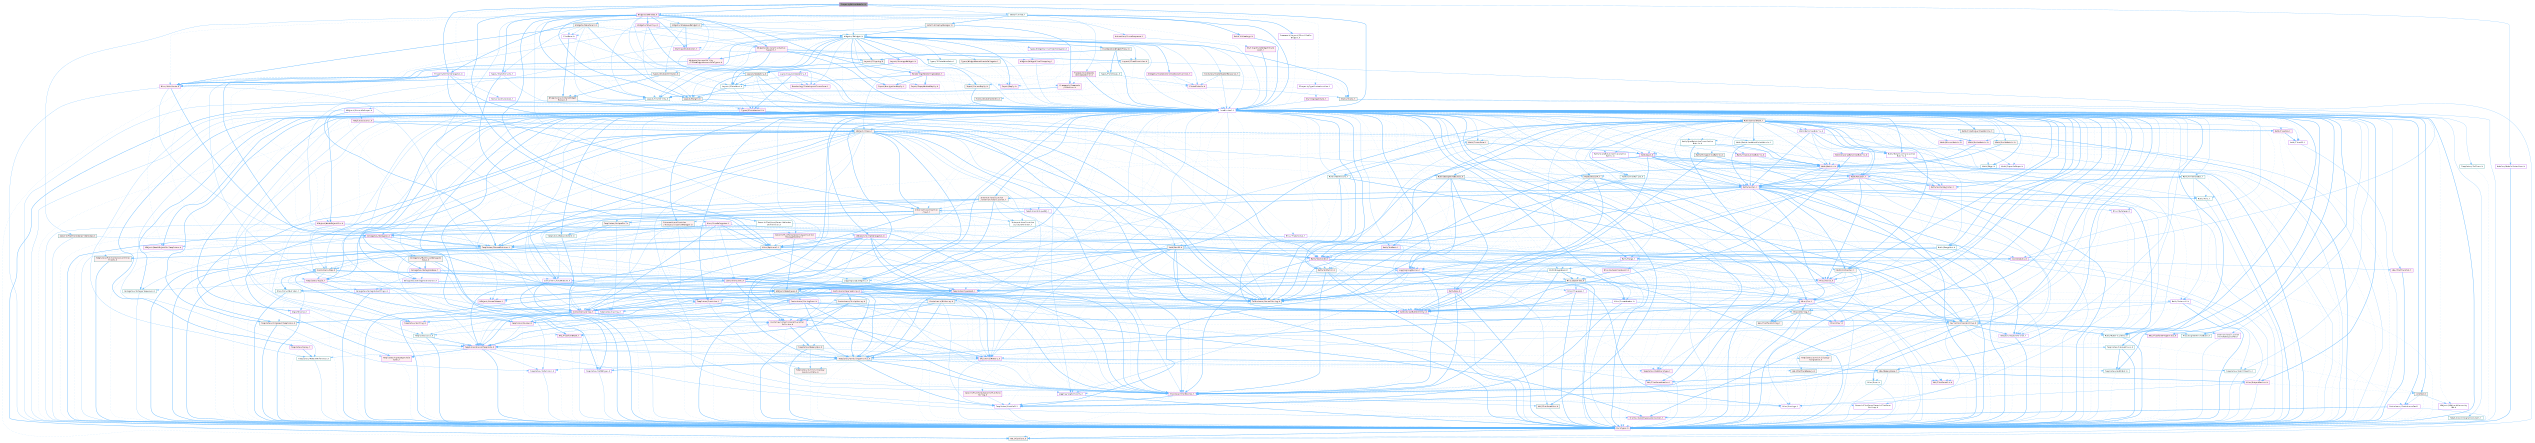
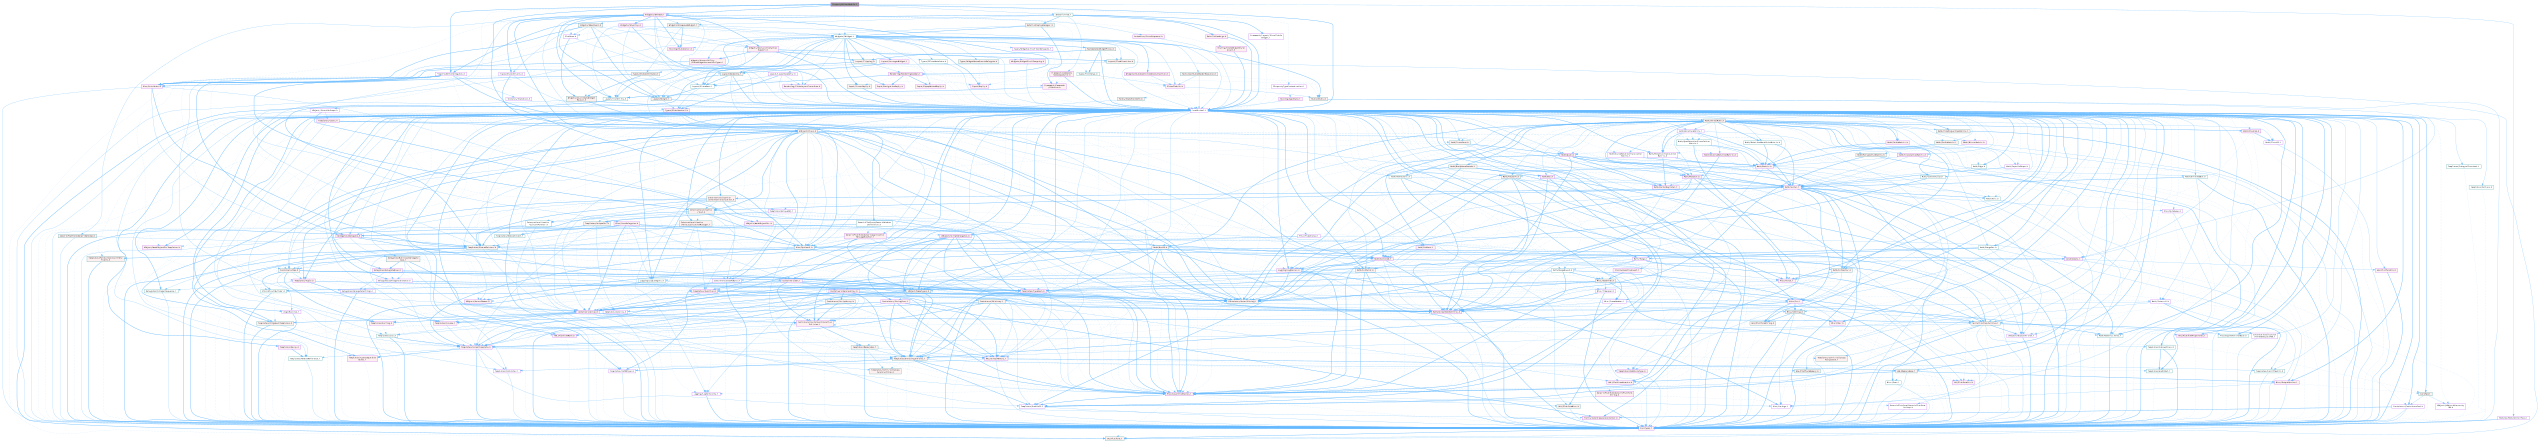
edge "Math/ScaleRotationTranslation Matrix.h" -> "Math/Vector.h": now "Math/Box.h" -> "Math/Vector.h"
